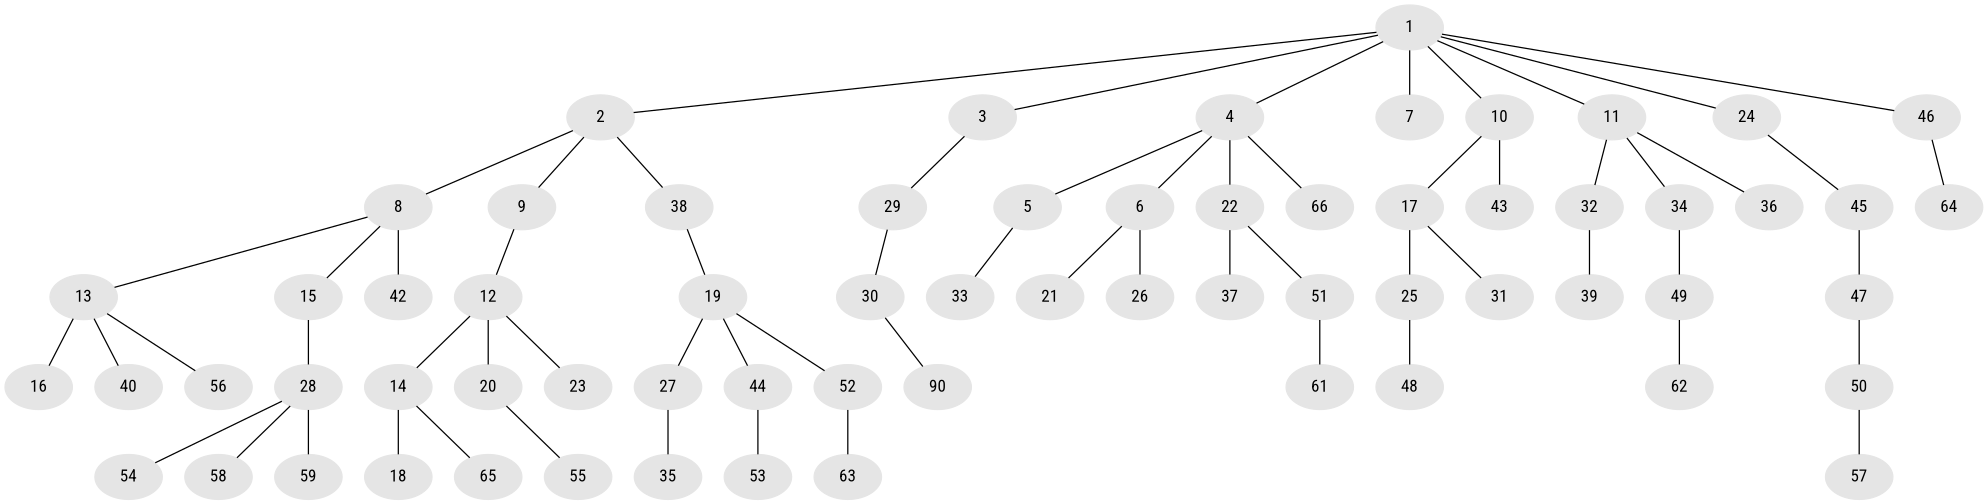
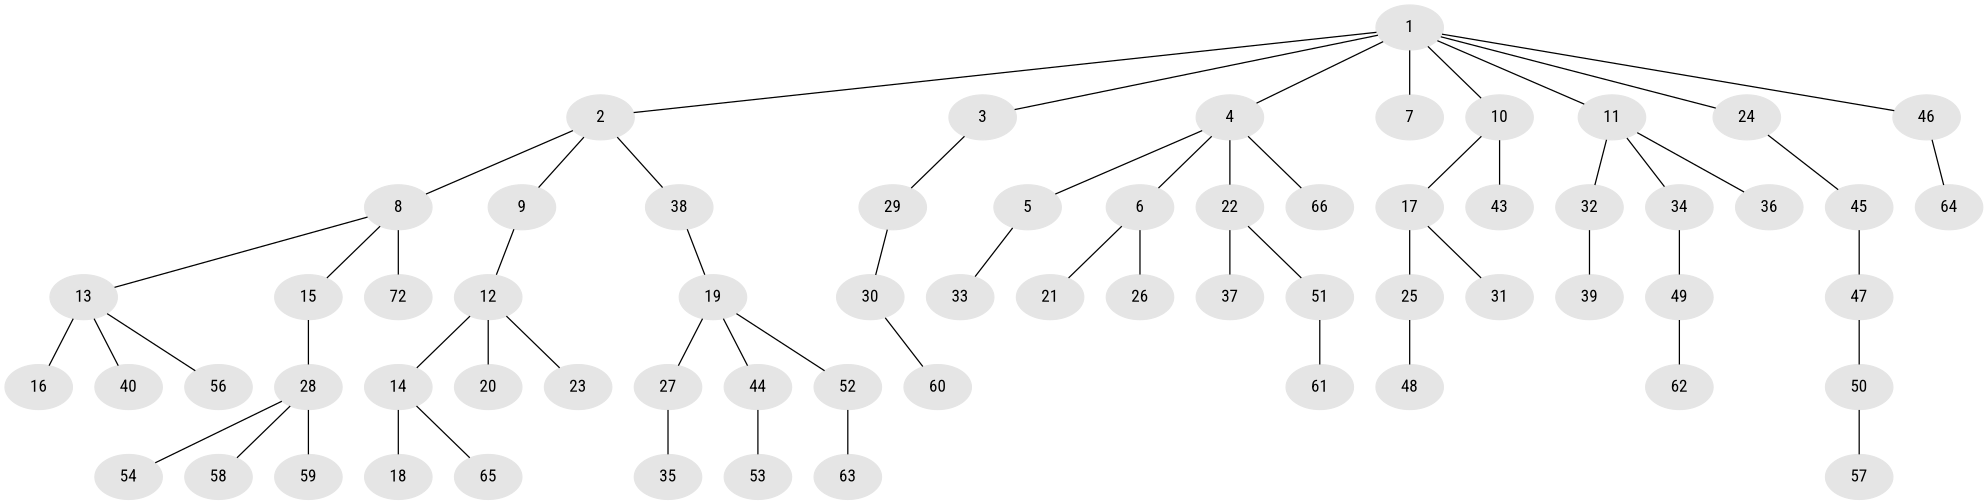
node "42": label "42" -> "72"
node "90": label "90" -> "60"
node "55": removed
